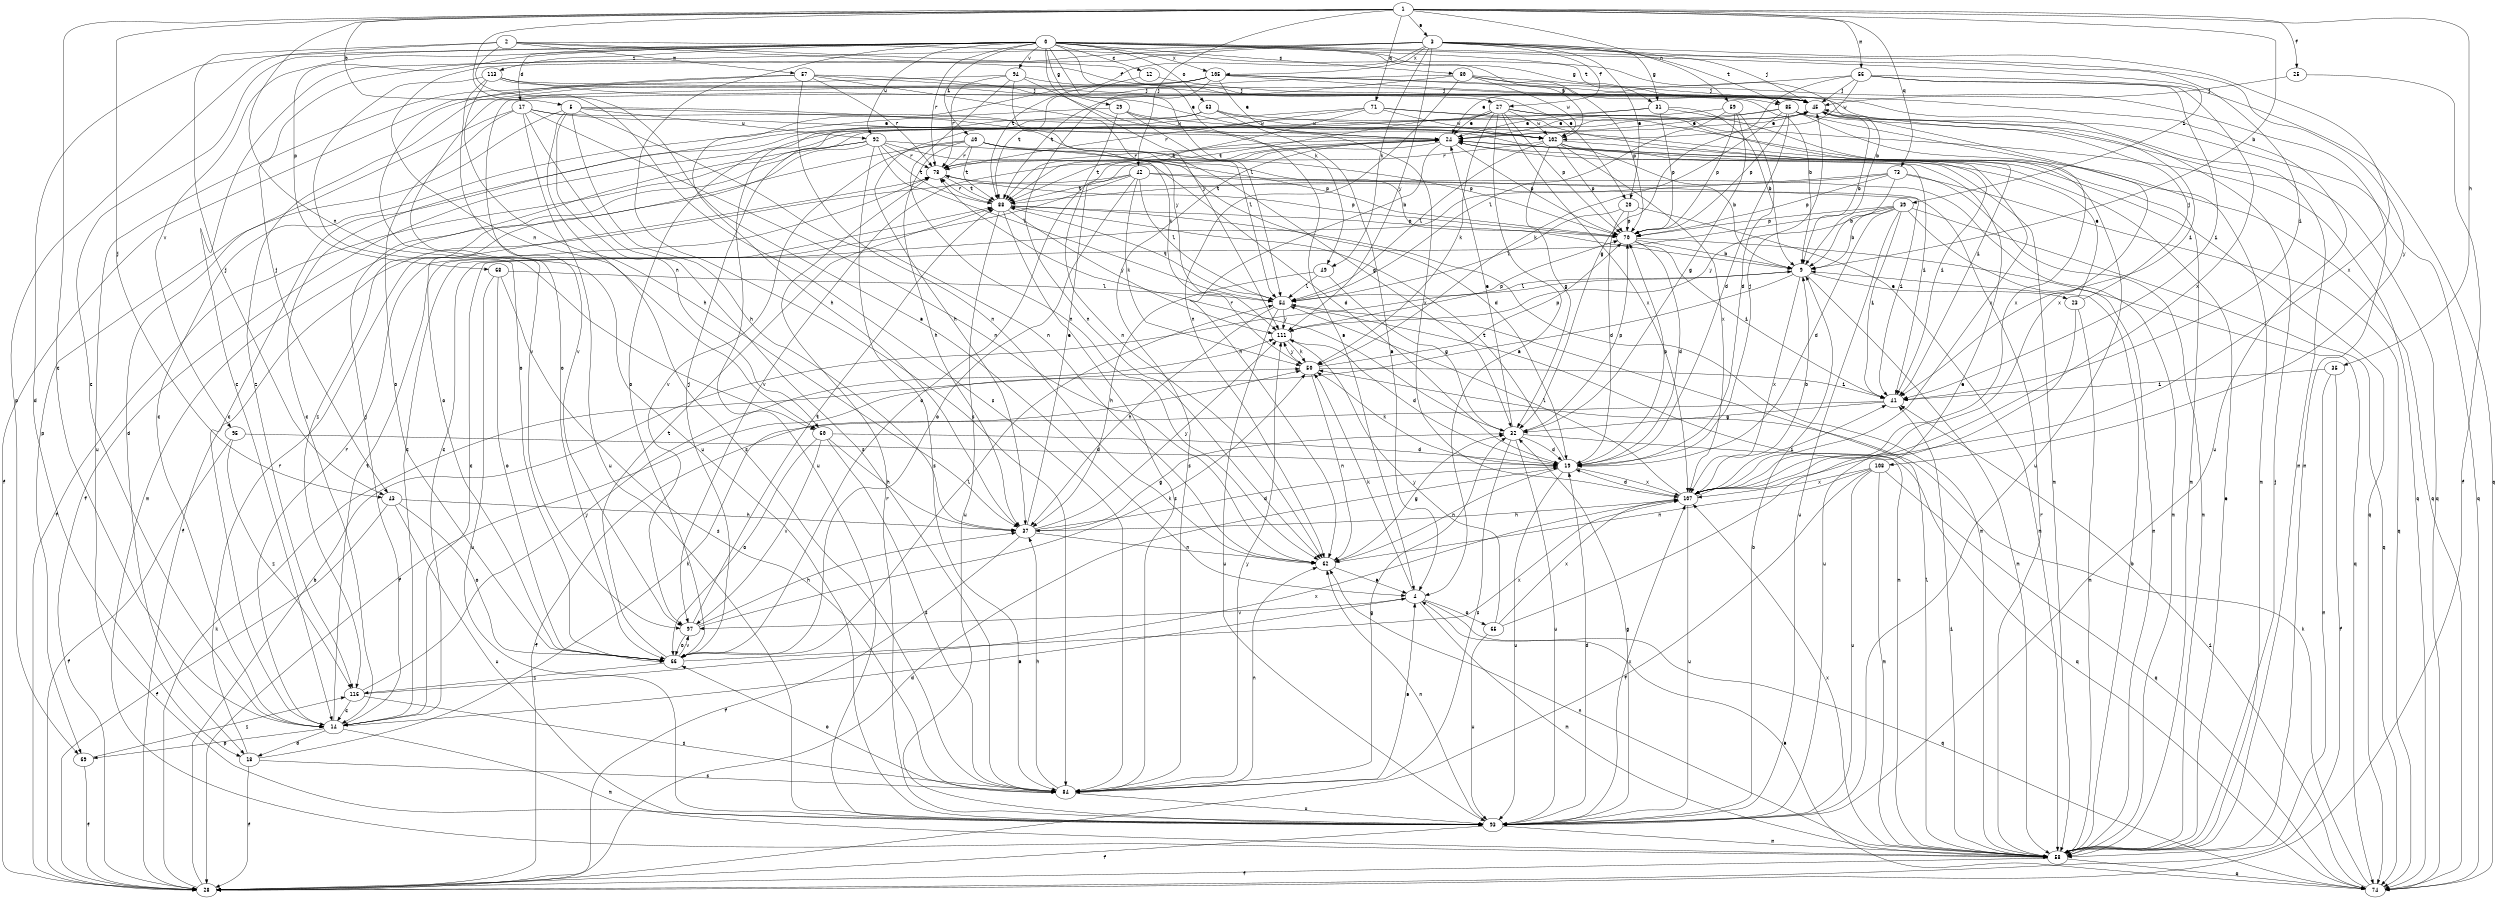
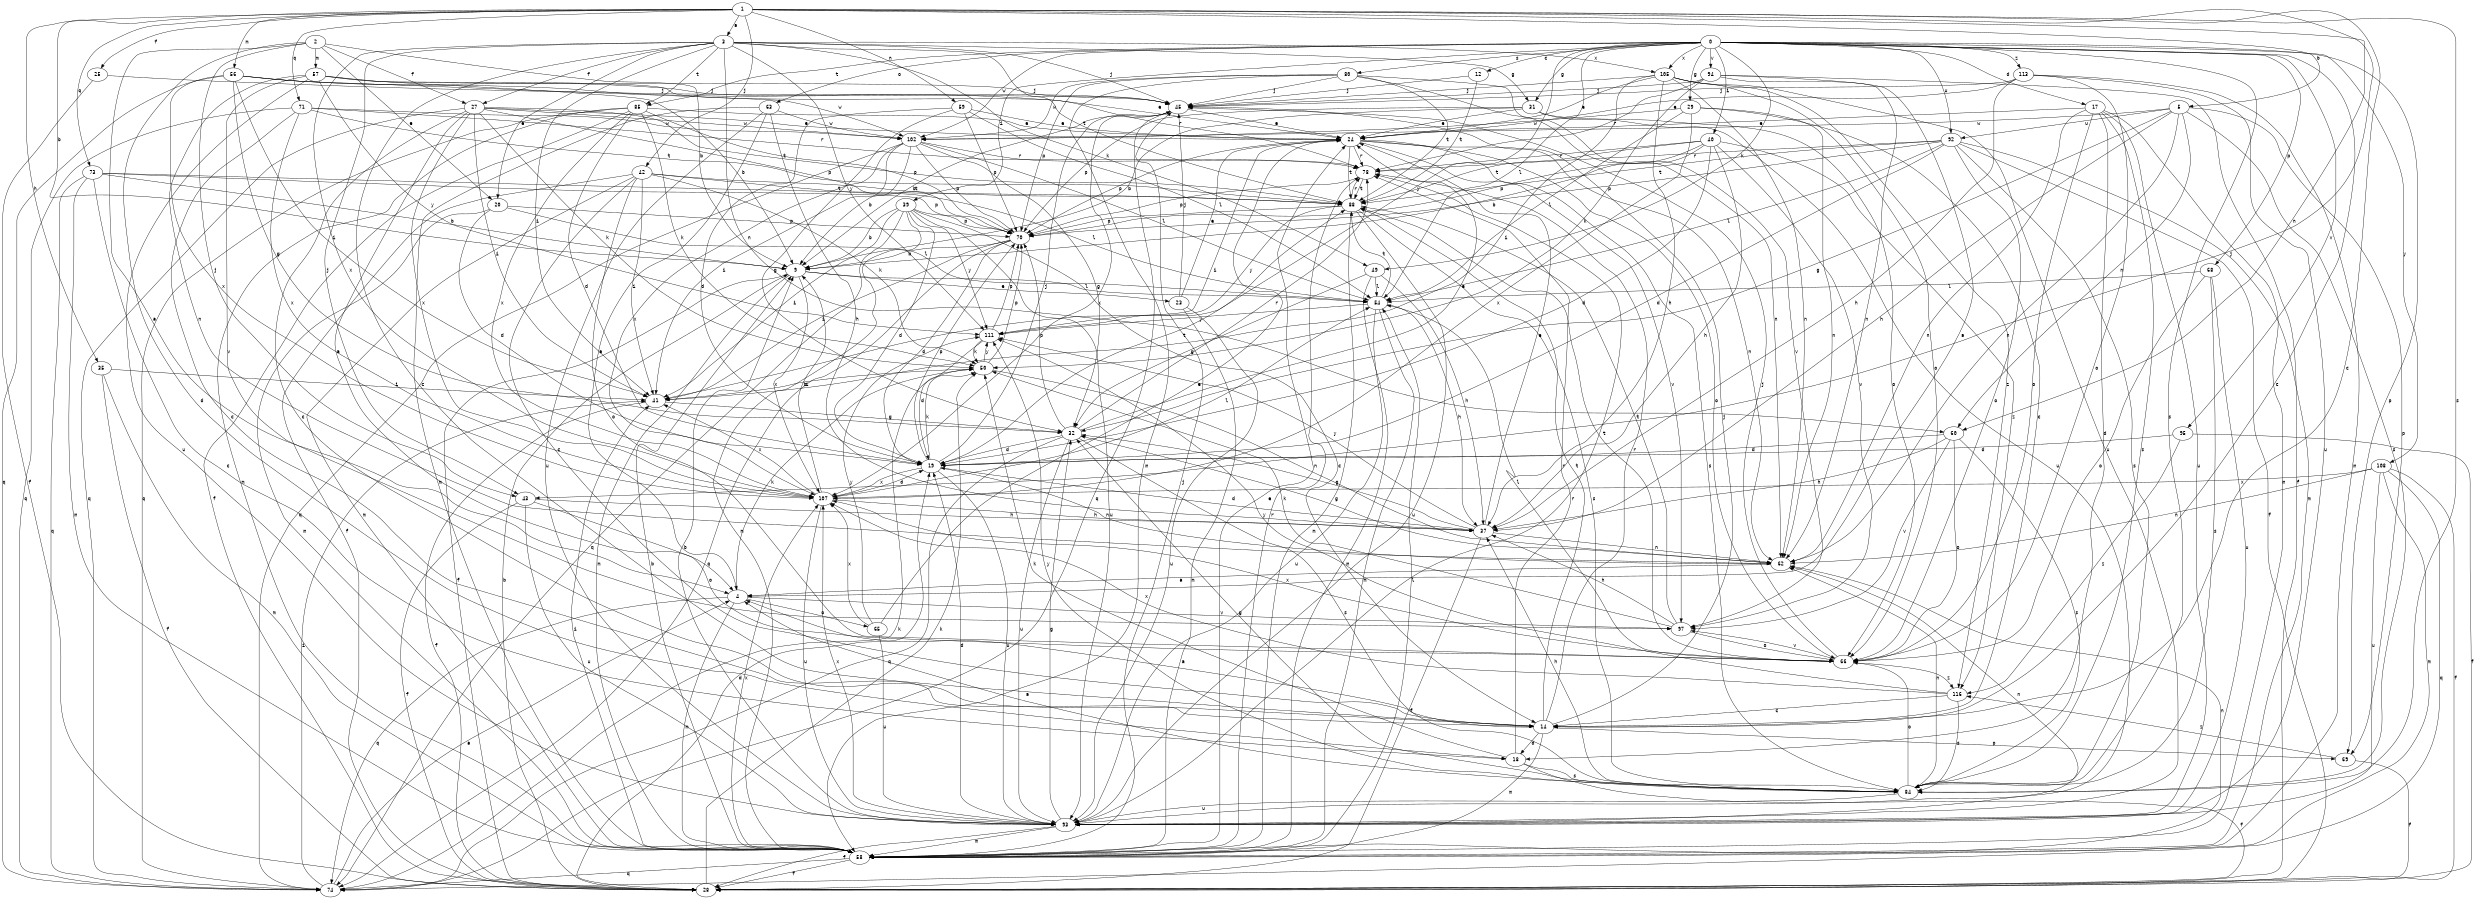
edge "0" -> "78": removed, label "r"
edge "73" -> "14": now "73" -> "18"
edge "107" -> "41": label "i" -> "x"
edge "49" -> "58": added, label "m"
